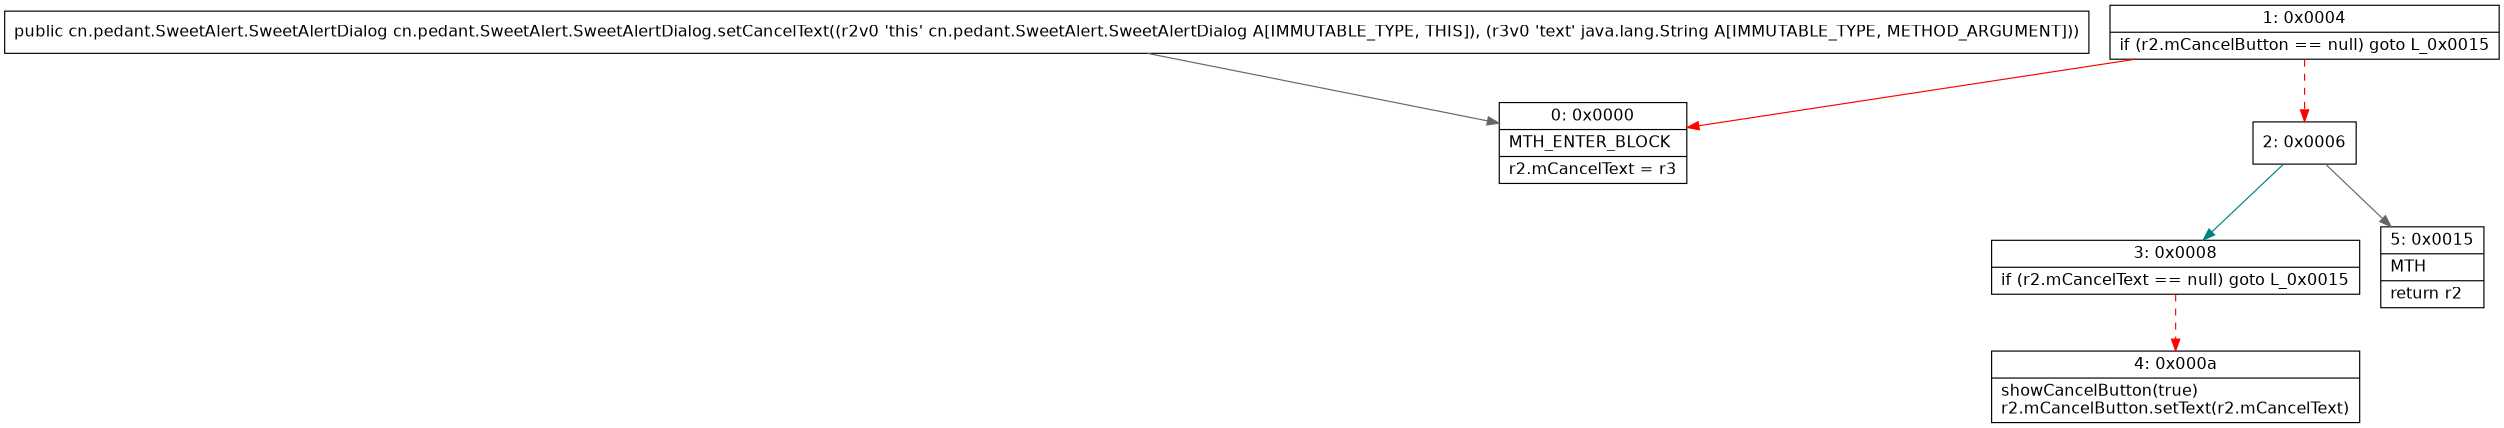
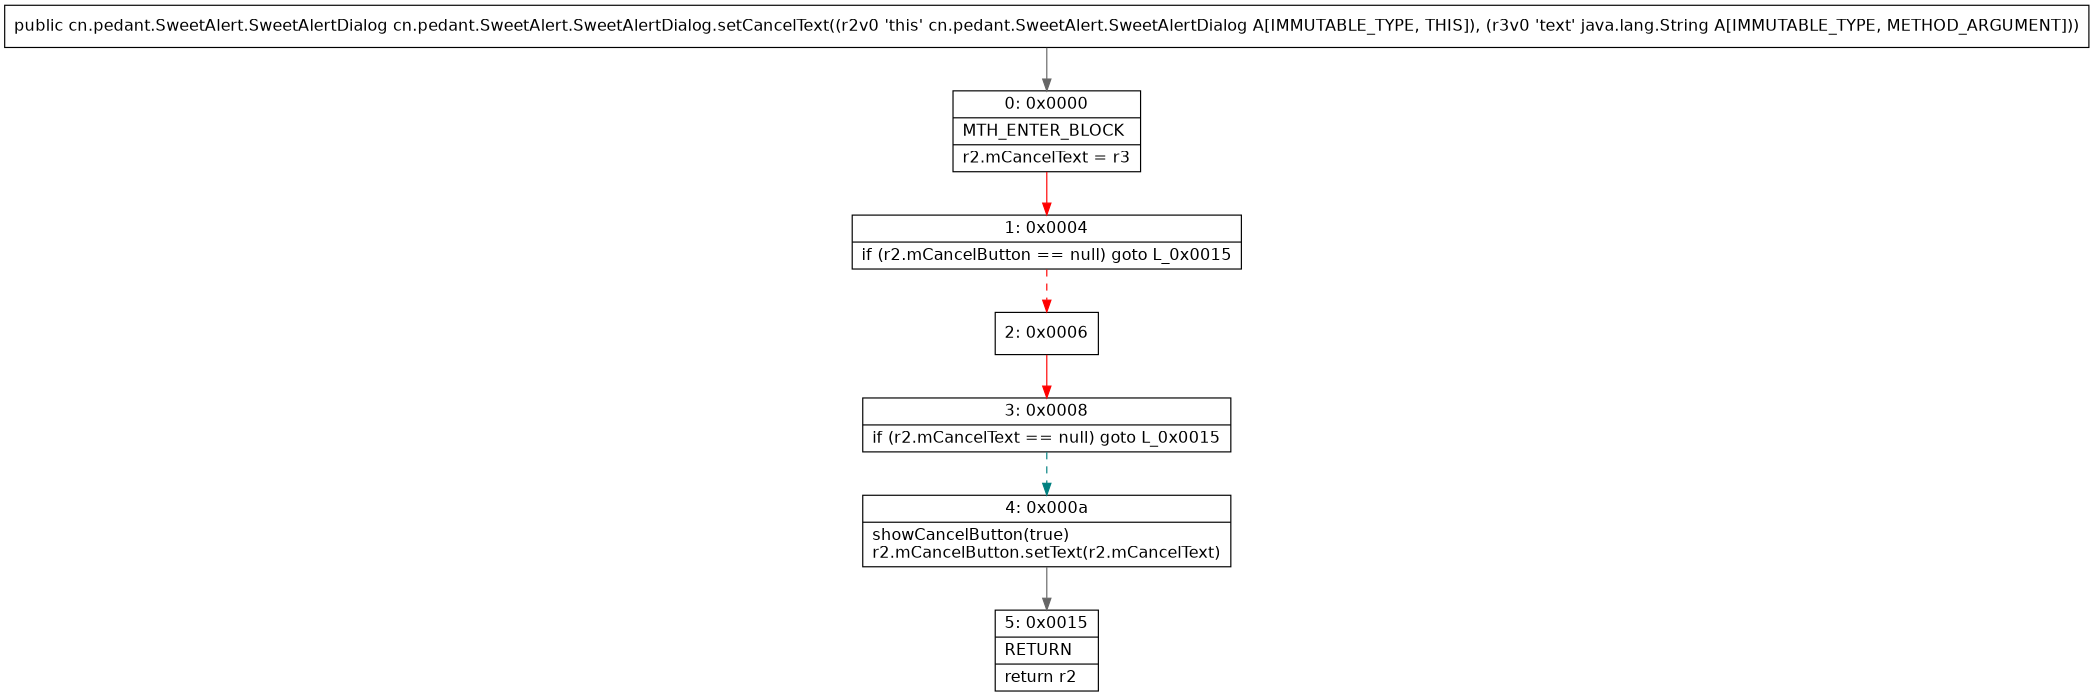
edge "1: 0x0004" -> "0: 0x0000": reversed
edge "2: 0x0006" -> "5: 0x0015": now "4: 0x000a" -> "5: 0x0015"
edge "2: 0x0006" -> "3: 0x0008": color teal -> red
node "5: 0x0015": text "MTH" -> "RETURN"
edge "3: 0x0008" -> "4: 0x000a": color red -> teal
